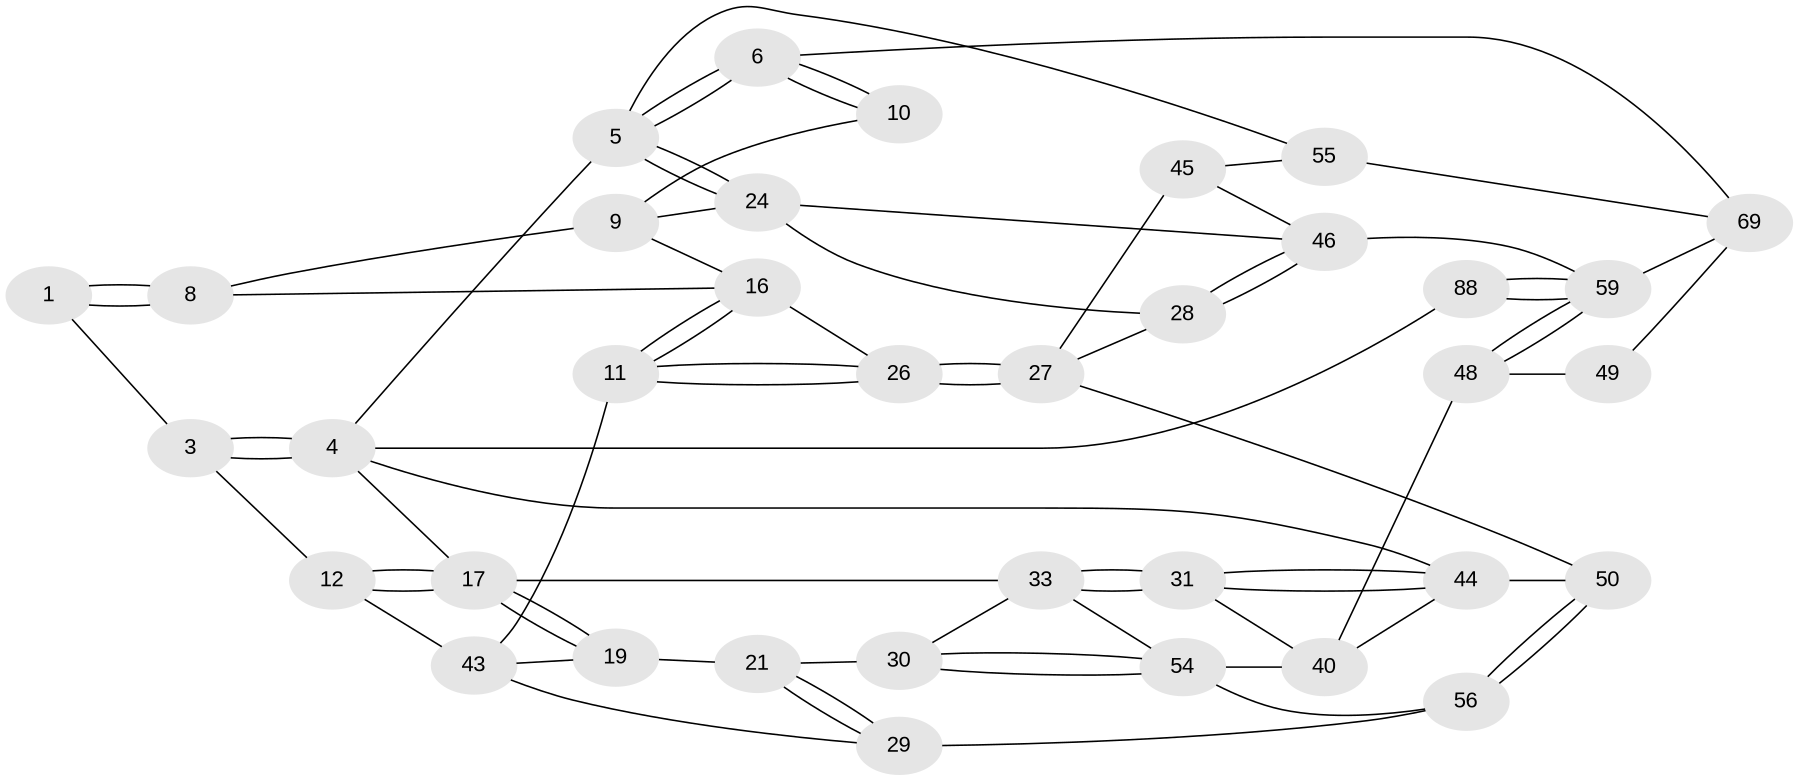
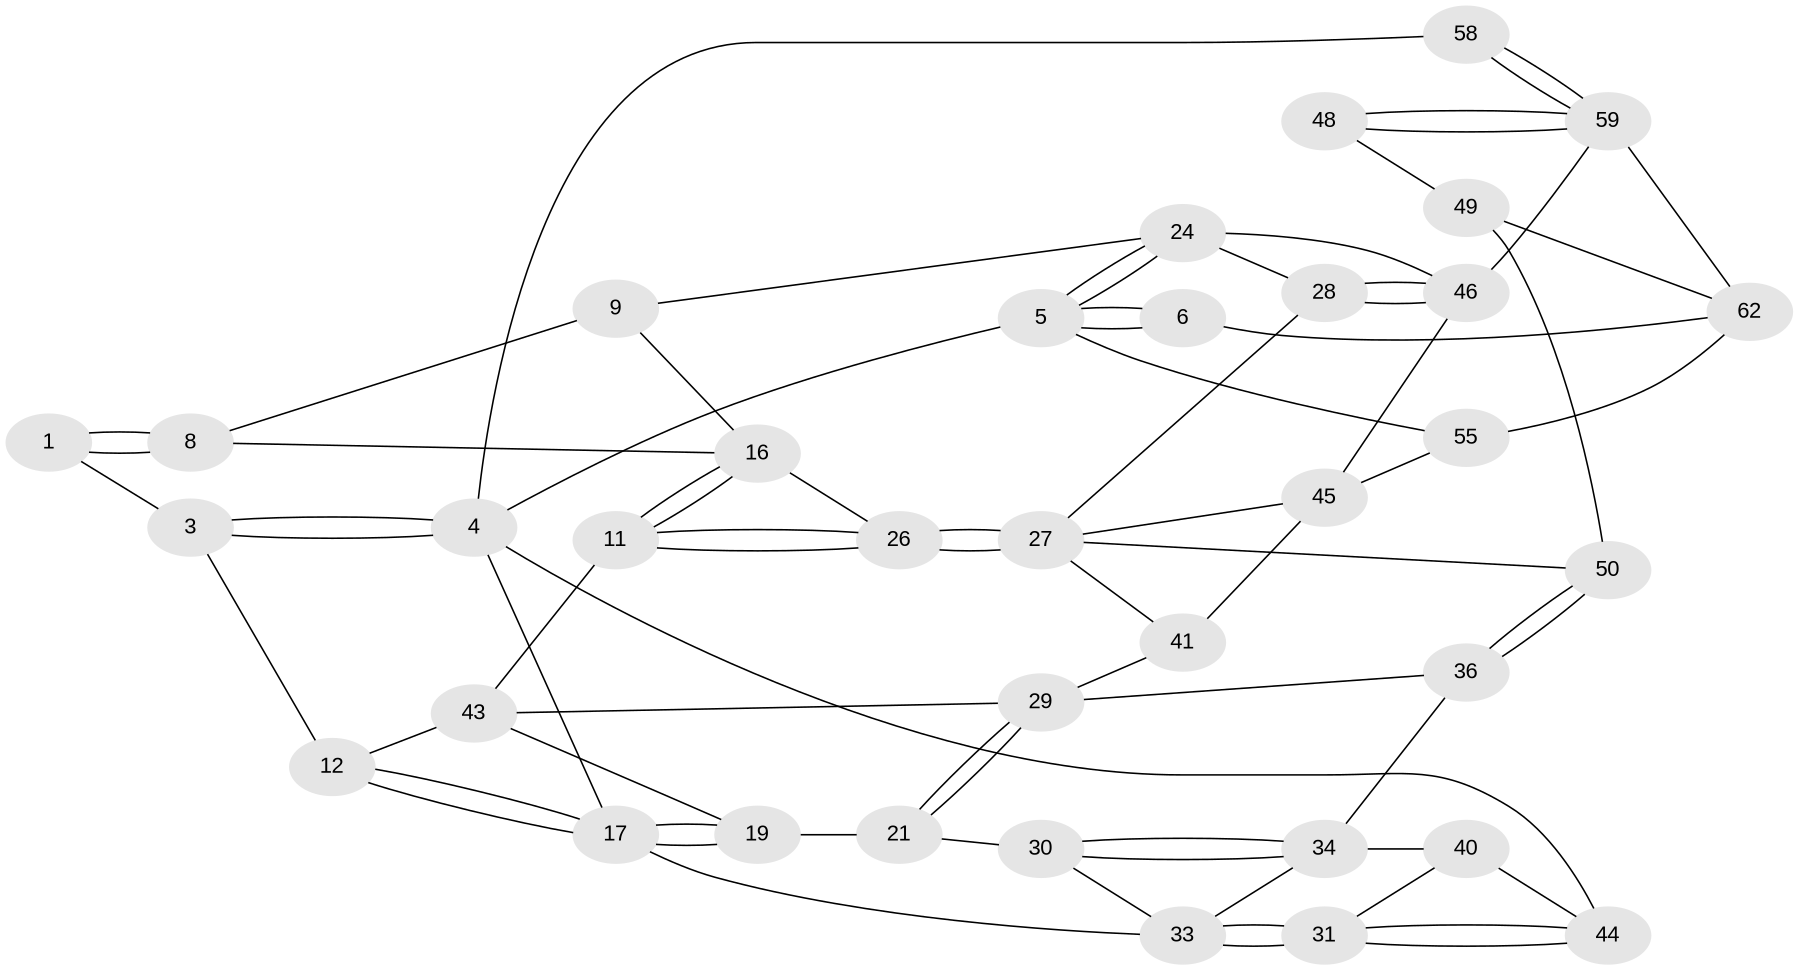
node "10": removed
node "69": label "69" -> "62"
node "88": label "88" -> "58"
edge "48" -- "40": removed
edge "44" -- "50": now "49" -- "50"
node "41": added
node "54": label "54" -> "34"
node "56": label "56" -> "36"
